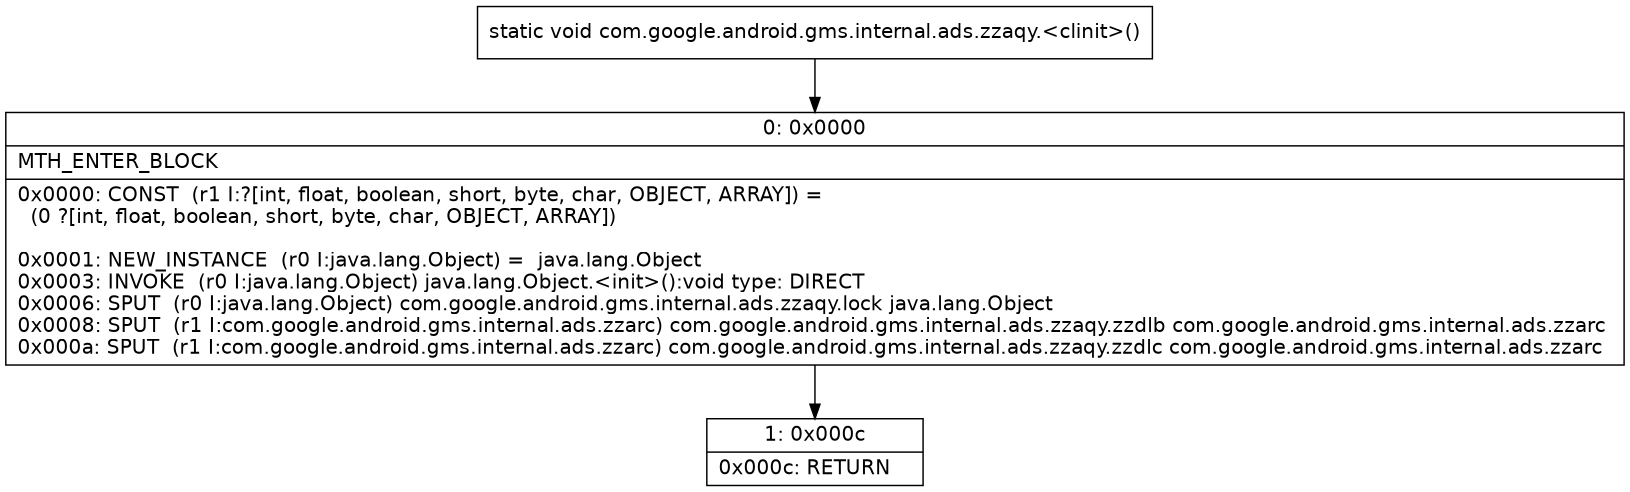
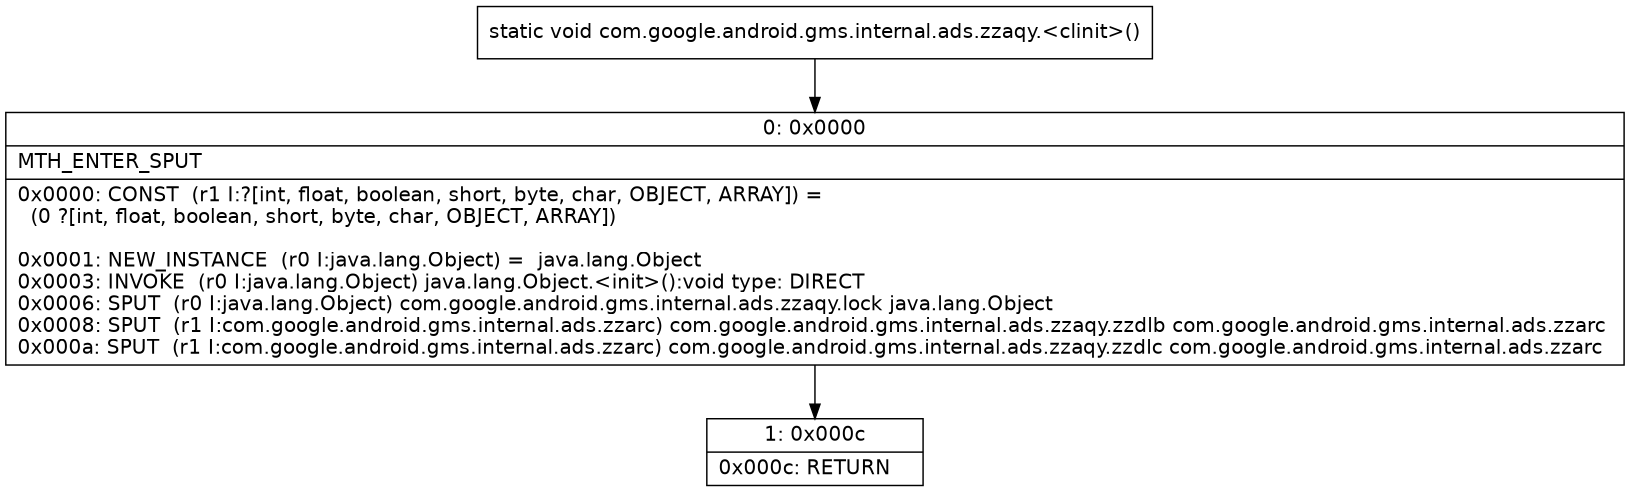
node "0: 0x0000": text "MTH_ENTER_BLOCK" -> "MTH_ENTER_SPUT"
